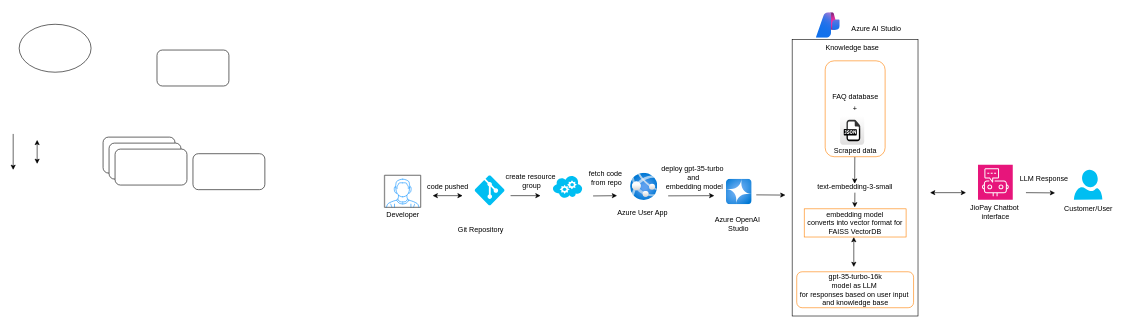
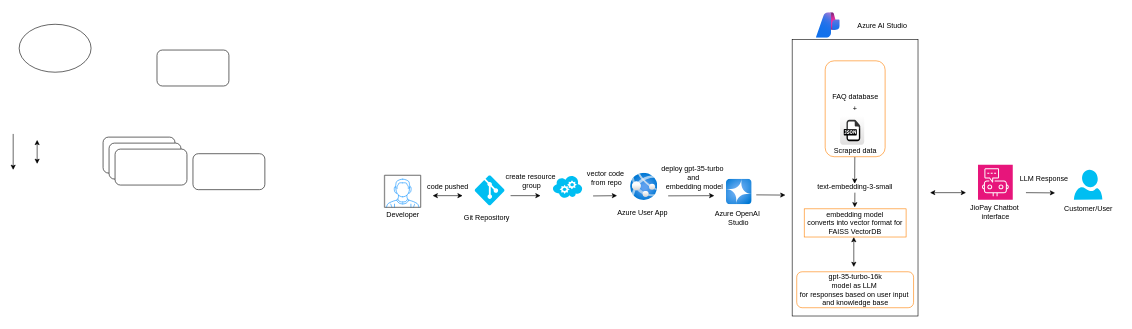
node "Azure AI Studio": moved (876, 29) -> (882, 26)
node "Knowledge base": removed
node "fetch code from repo": label "fetch code from repo" -> "vector code from repo"
node "Azure OpenAI Studio": moved (738, 224) -> (738, 218)
node "Git Repository": moved (480, 230) -> (486, 218)
